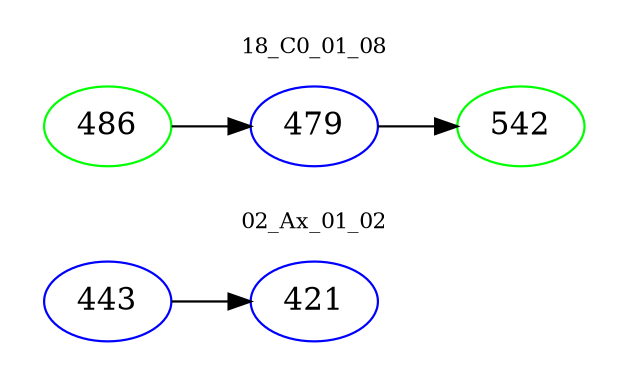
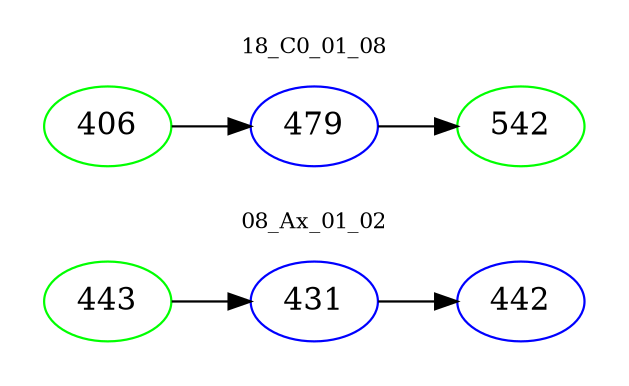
node "486": label "486" -> "406"
cluster "02_Ax_01_02": label "02_Ax_01_02" -> "08_Ax_01_02"
node "443": color blue -> green
node "421": label "421" -> "431"
node "442": added
